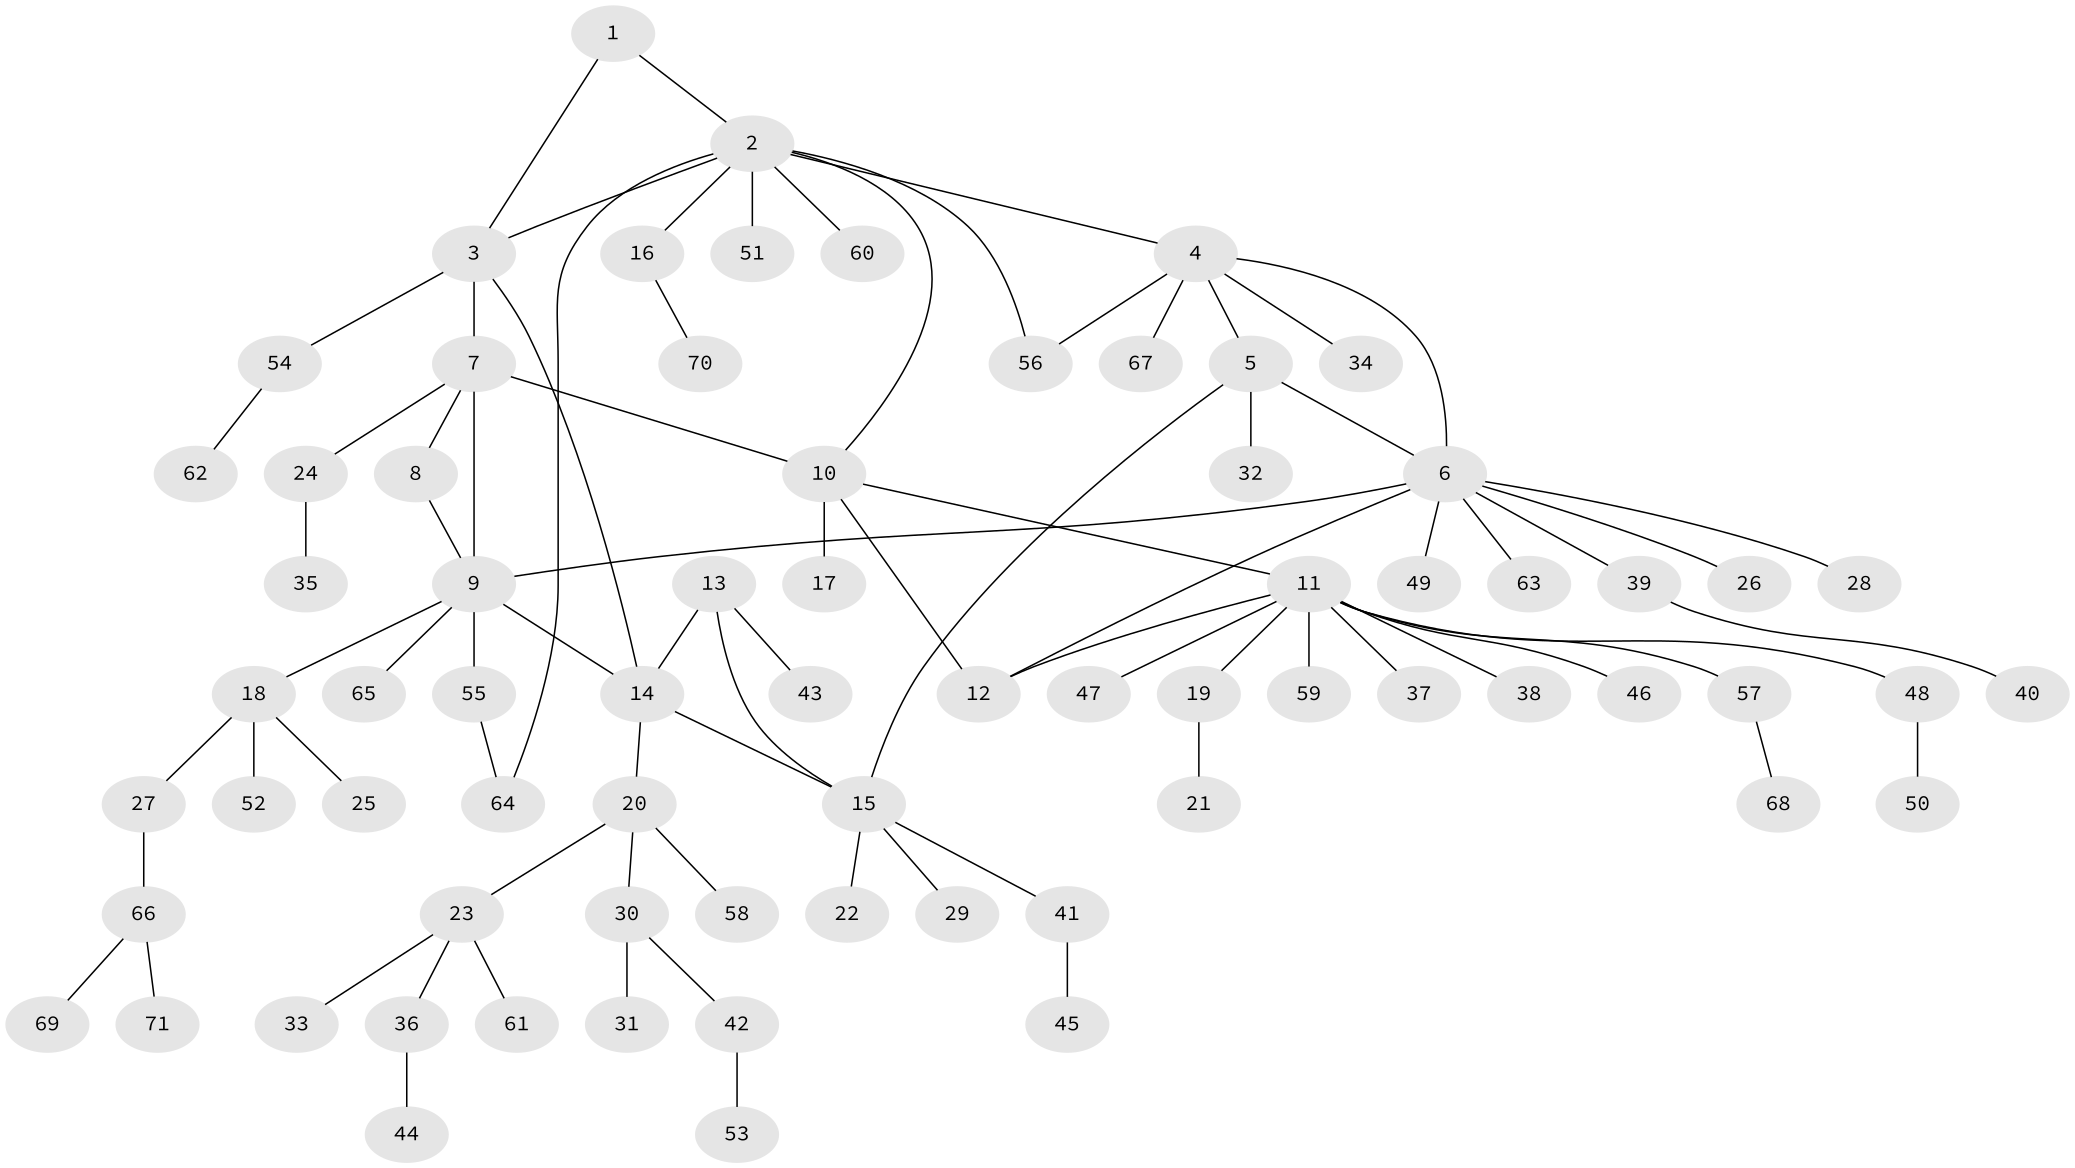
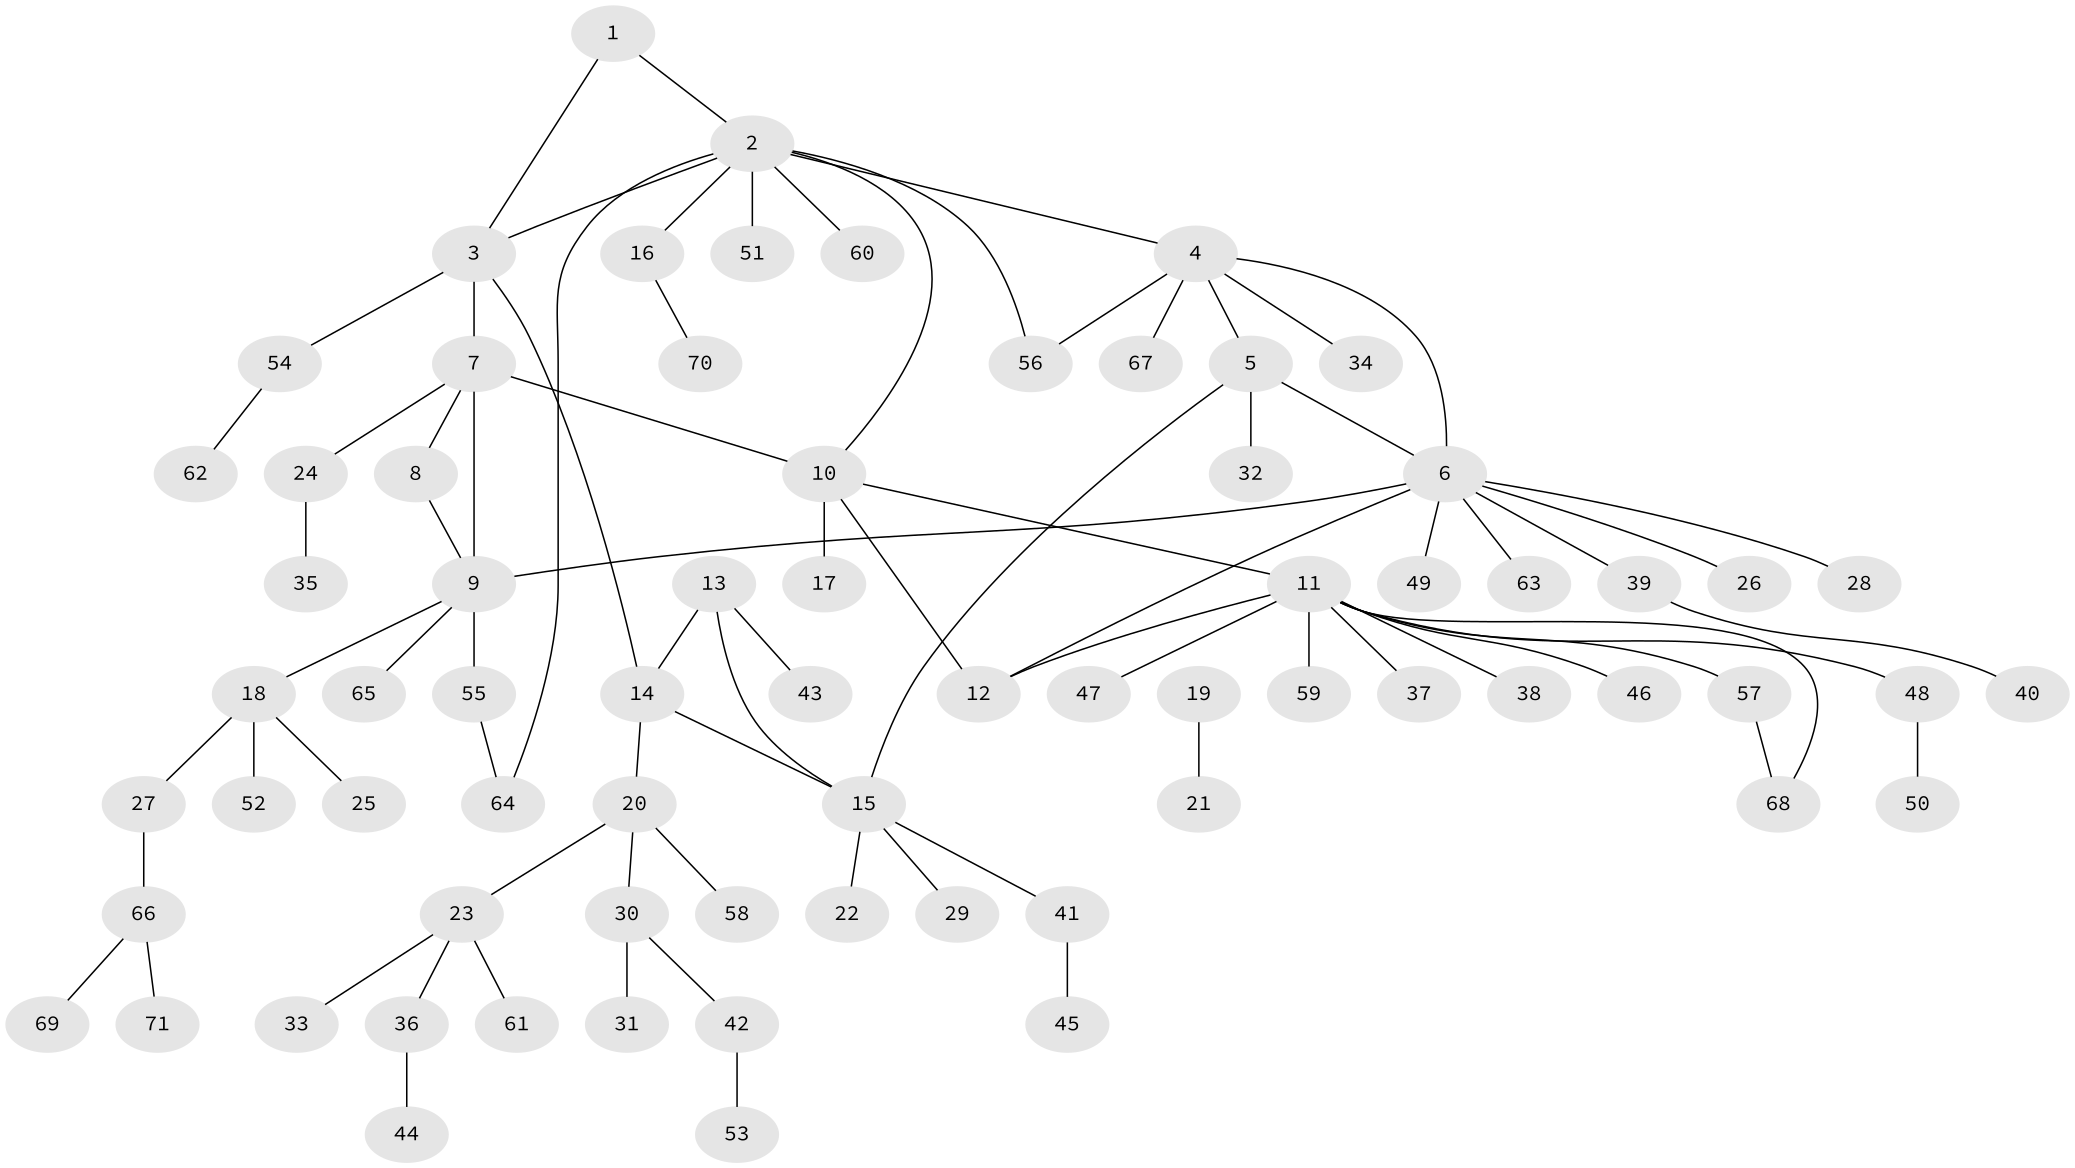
edge "11" -- "19": now "11" -- "68"
edge "9" -- "14": removed
